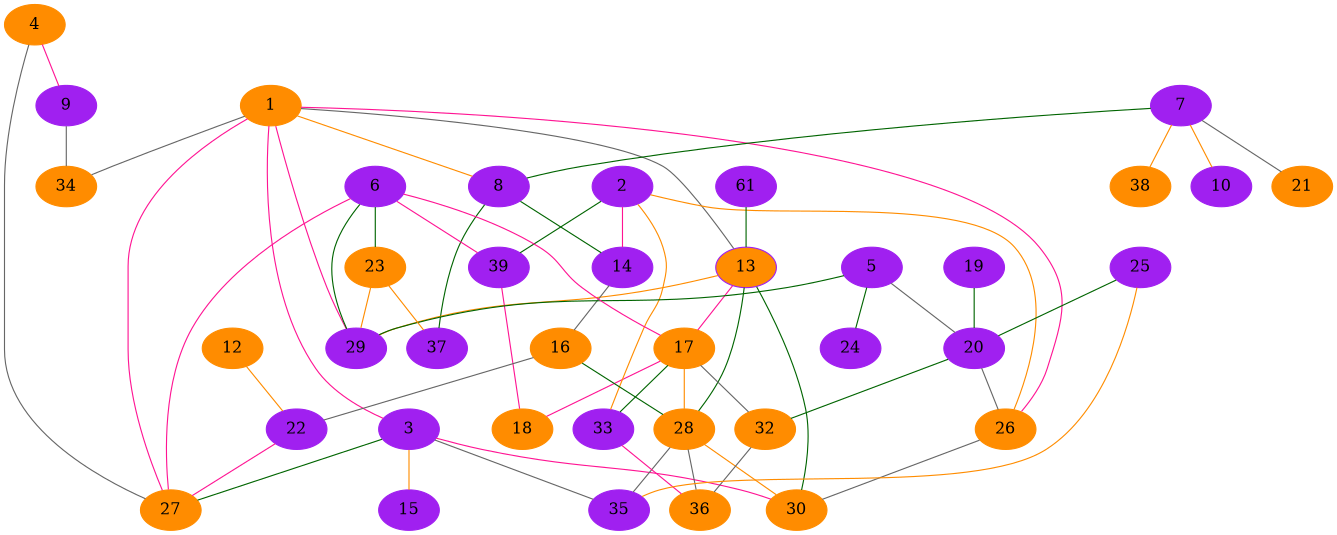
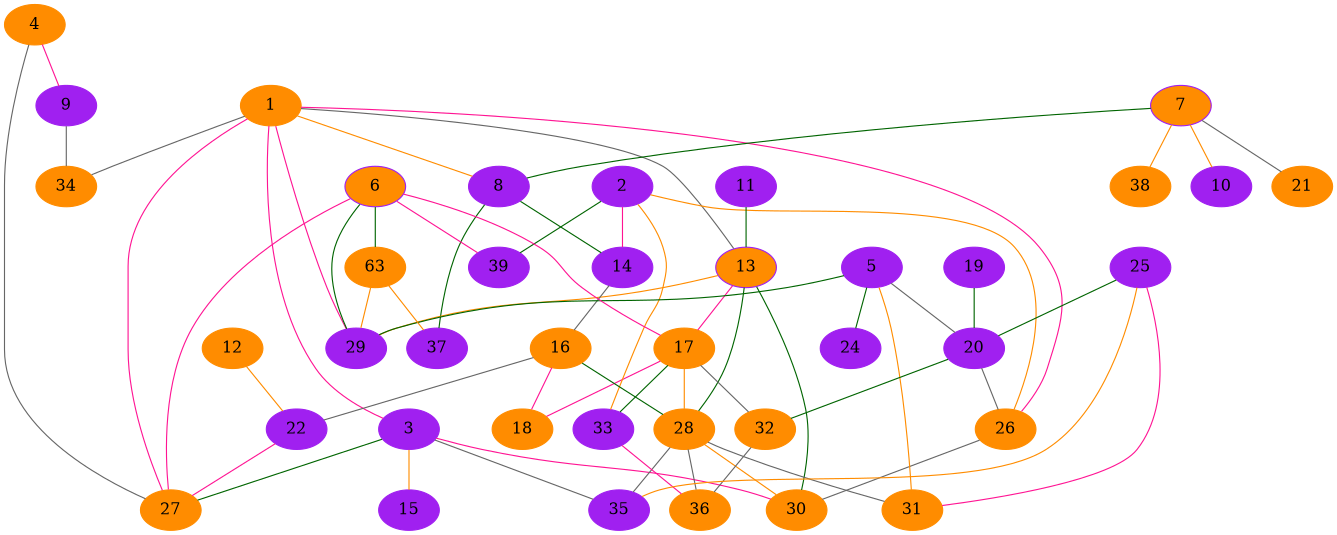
node "7": fillcolor purple -> darkorange
node "6": fillcolor purple -> darkorange
node "61": label "61" -> "11"
node "23": label "23" -> "63"
edge "39" -- "18": now "16" -- "18"
node "31": added
